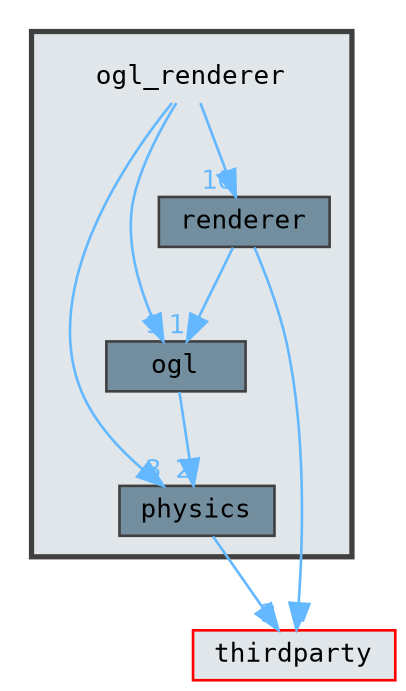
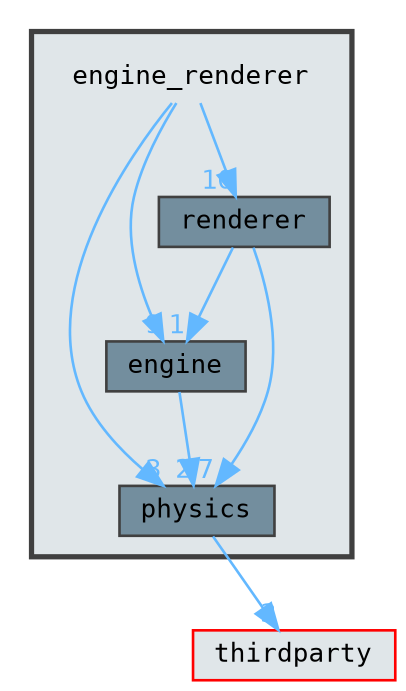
node "ogl_renderer": label "ogl_renderer" -> "engine_renderer"
node "ogl": label "ogl" -> "engine"
edge "renderer" -> "thirdparty": now "renderer" -> "physics"
